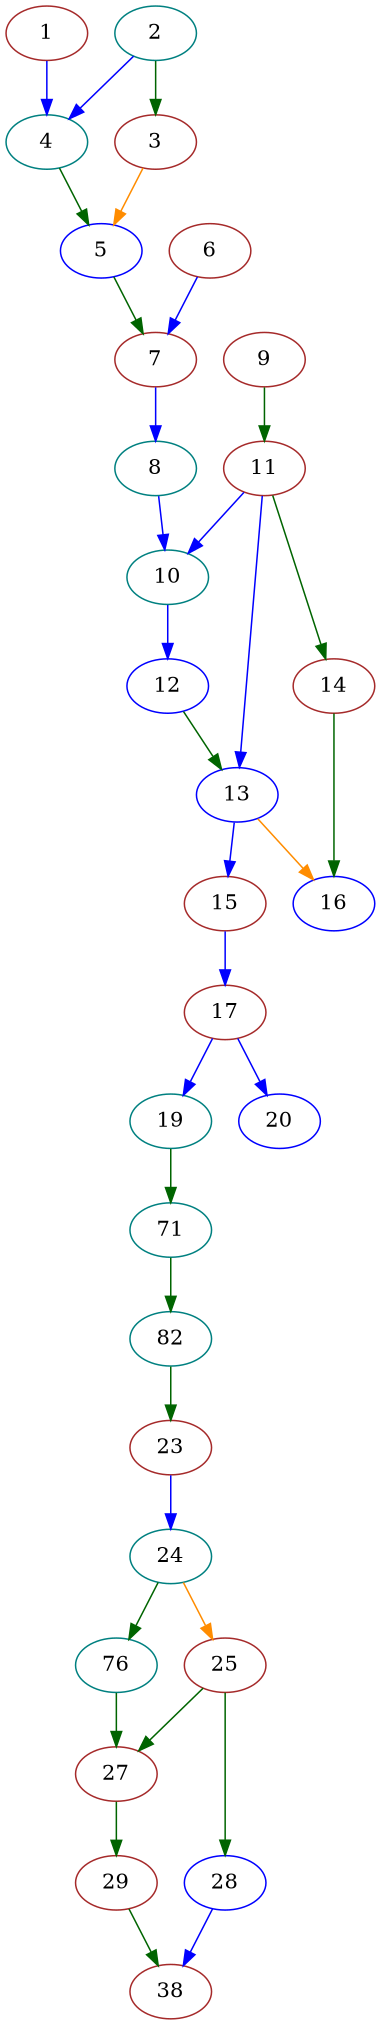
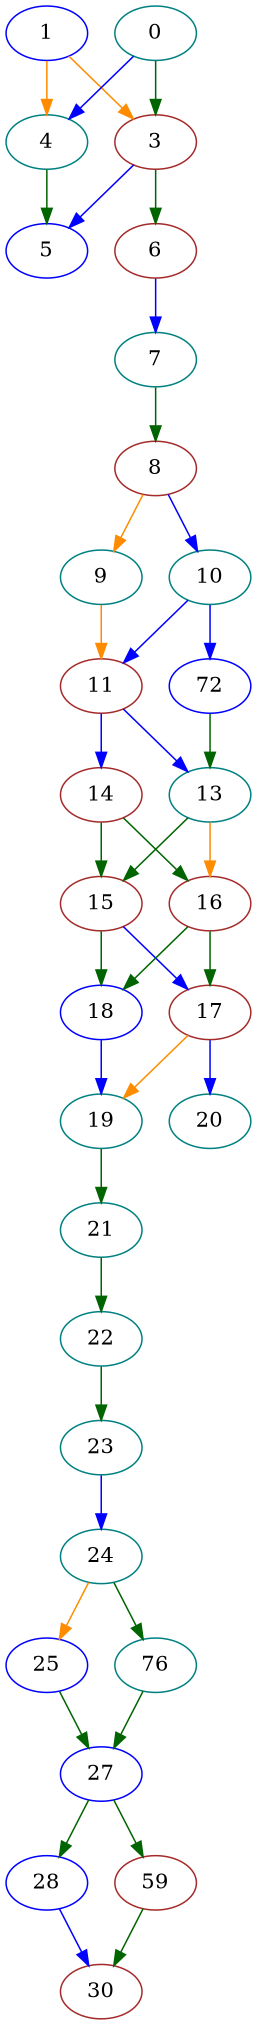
node "1": color brown -> blue
node "2": label "2" -> "0"
edge "1" -> "4": color blue -> darkorange
edge "1" -> "3": added
edge "3" -> "6": added
edge "3" -> "5": color darkorange -> blue
edge "5" -> "7": removed
node "7": color brown -> teal
node "9": color brown -> teal
edge "7" -> "8": color blue -> darkgreen
edge "9" -> "11": color darkgreen -> darkorange
node "8": color teal -> brown
edge "8" -> "9": added
edge "11" -> "10": reversed
edge "11" -> "14": color darkgreen -> blue
node "12": label "12" -> "72"
node "13": color blue -> teal
edge "14" -> "15": added
edge "13" -> "15": color blue -> darkgreen
node "16": color blue -> brown
edge "16" -> "17": added
node "18": added
edge "17" -> "19": color blue -> darkorange
node "20": color blue -> teal
node "71": label "71" -> "21"
node "82": label "82" -> "22"
node "23": color brown -> teal
node "25": color brown -> blue
edge "25" -> "28": now "27" -> "28"
node "27": color brown -> blue
node "29": label "29" -> "59"
node "38": label "38" -> "30"
